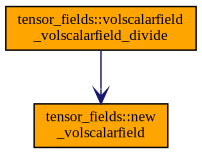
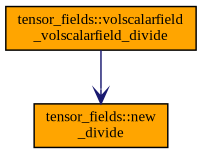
node "tensor_fields::new _volscalarfield": label "tensor_fields::new _volscalarfield" -> "tensor_fields::new _divide"
